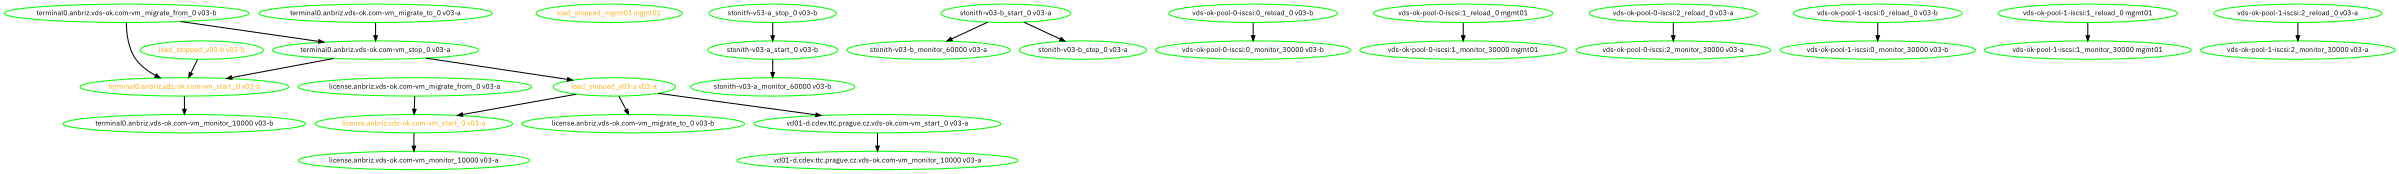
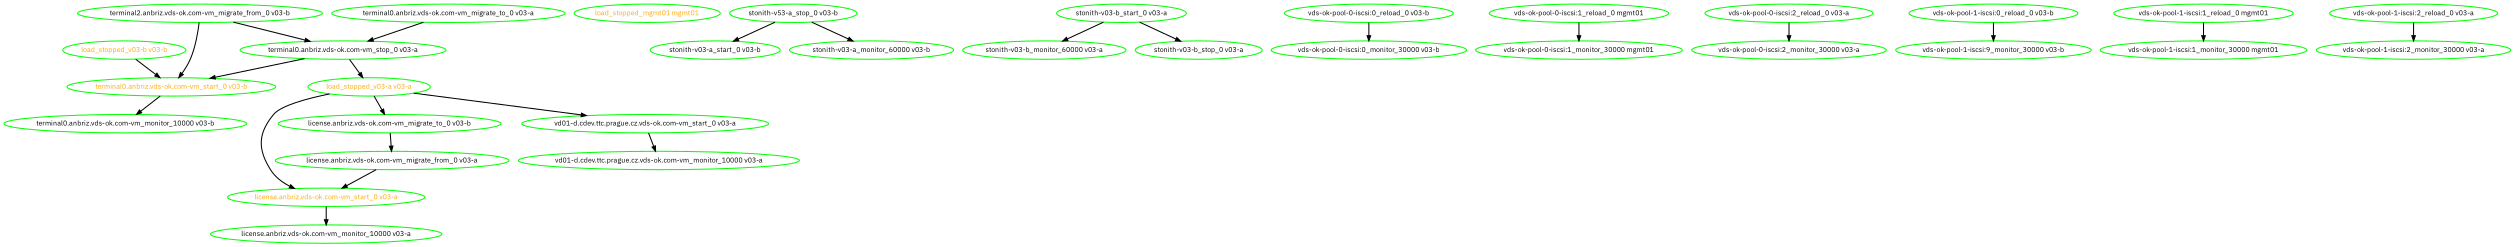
node "terminal0.anbriz.vds-ok.com-vm_migrate_from_0 v03-b": label "terminal0.anbriz.vds-ok.com-vm_migrate_from_0 v03-b" -> "terminal2.anbriz.vds-ok.com-vm_migrate_from_0 v03-b"
node "vds-ok-pool-1-iscsi:0_monitor_30000 v03-b": label "vds-ok-pool-1-iscsi:0_monitor_30000 v03-b" -> "vds-ok-pool-1-iscsi:9_monitor_30000 v03-b"
edge "stonith-v03-a_start_0 v03-b" -> "stonith-v03-a_monitor_60000 v03-b": now "stonith-v53-a_stop_0 v03-b" -> "stonith-v03-a_monitor_60000 v03-b"
edge "license.anbriz.vds-ok.com-vm_migrate_to_0 v03-b" -> "license.anbriz.vds-ok.com-vm_migrate_from_0 v03-a": added
